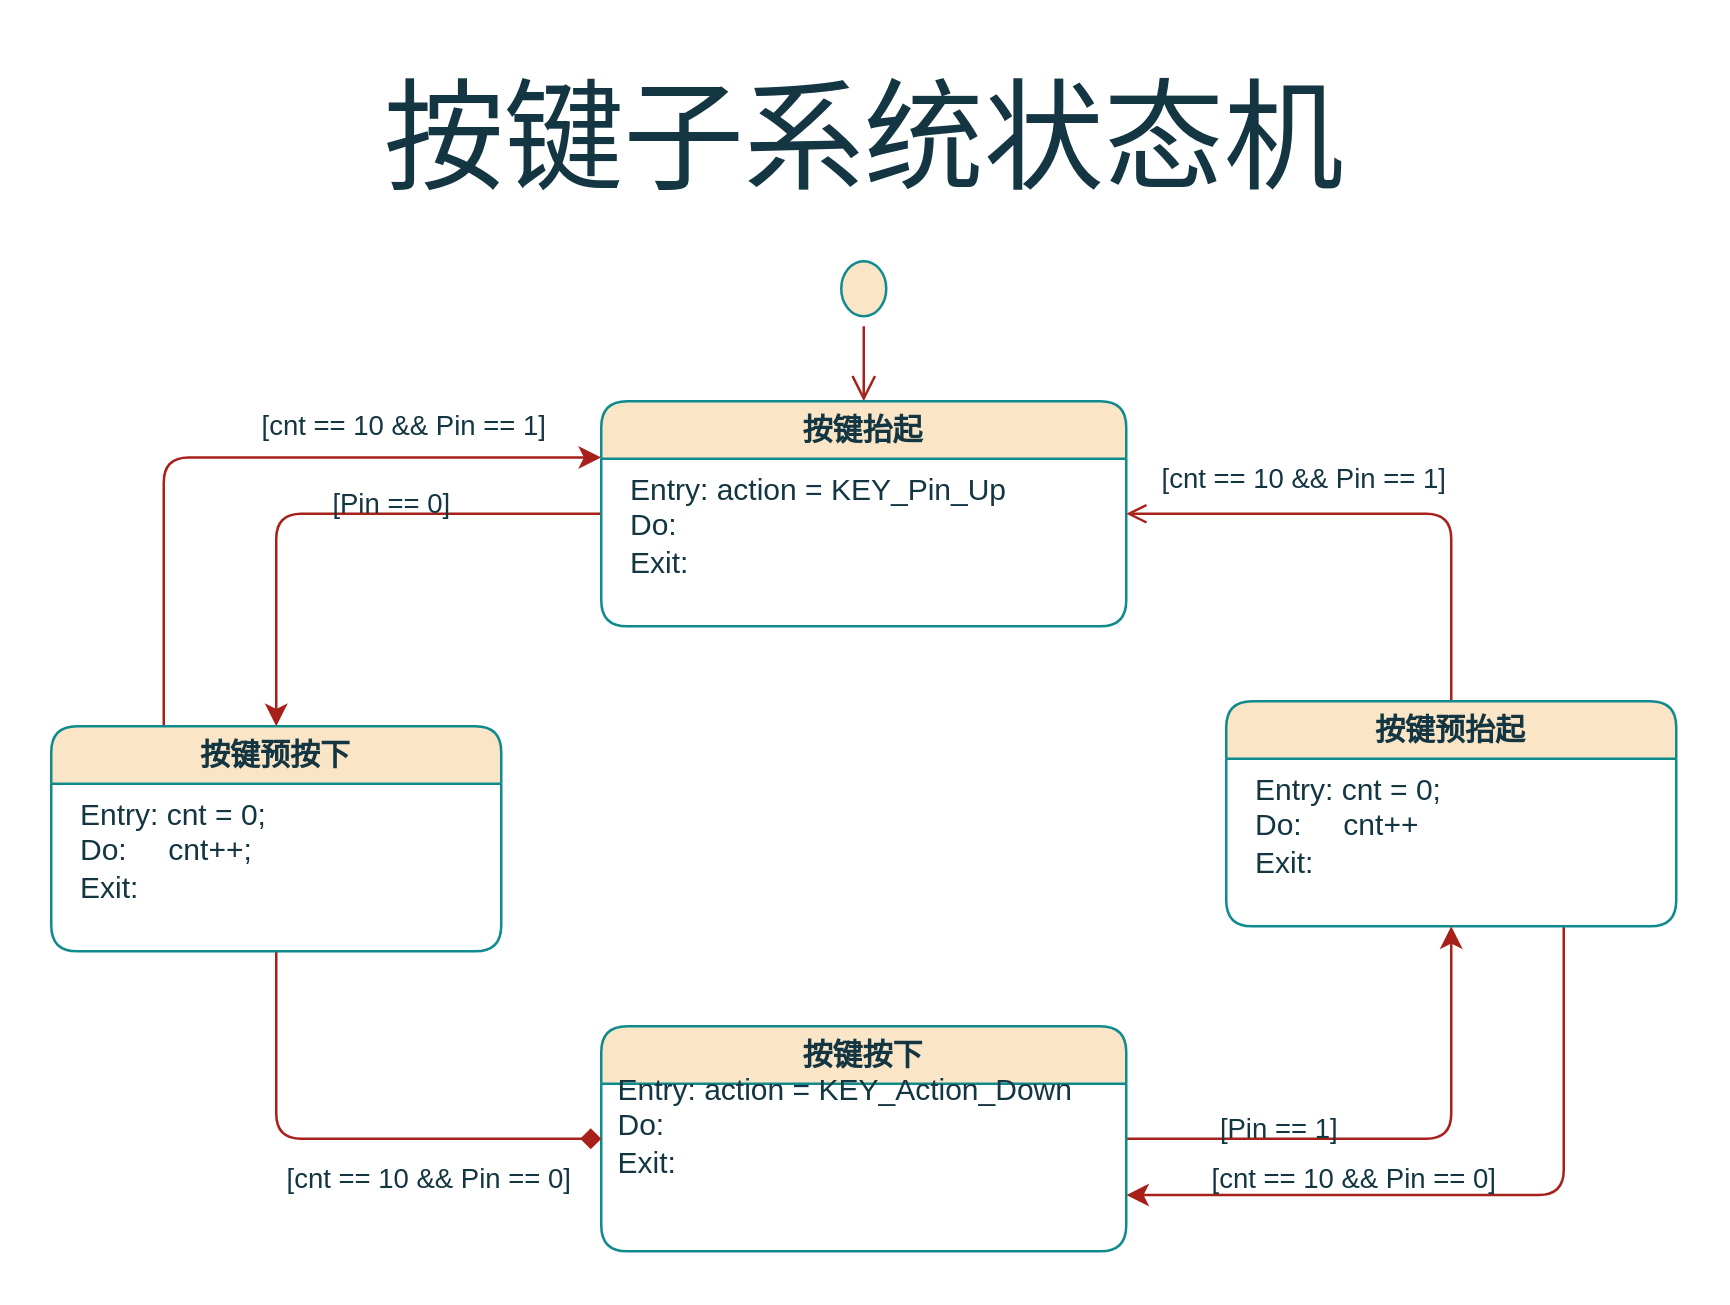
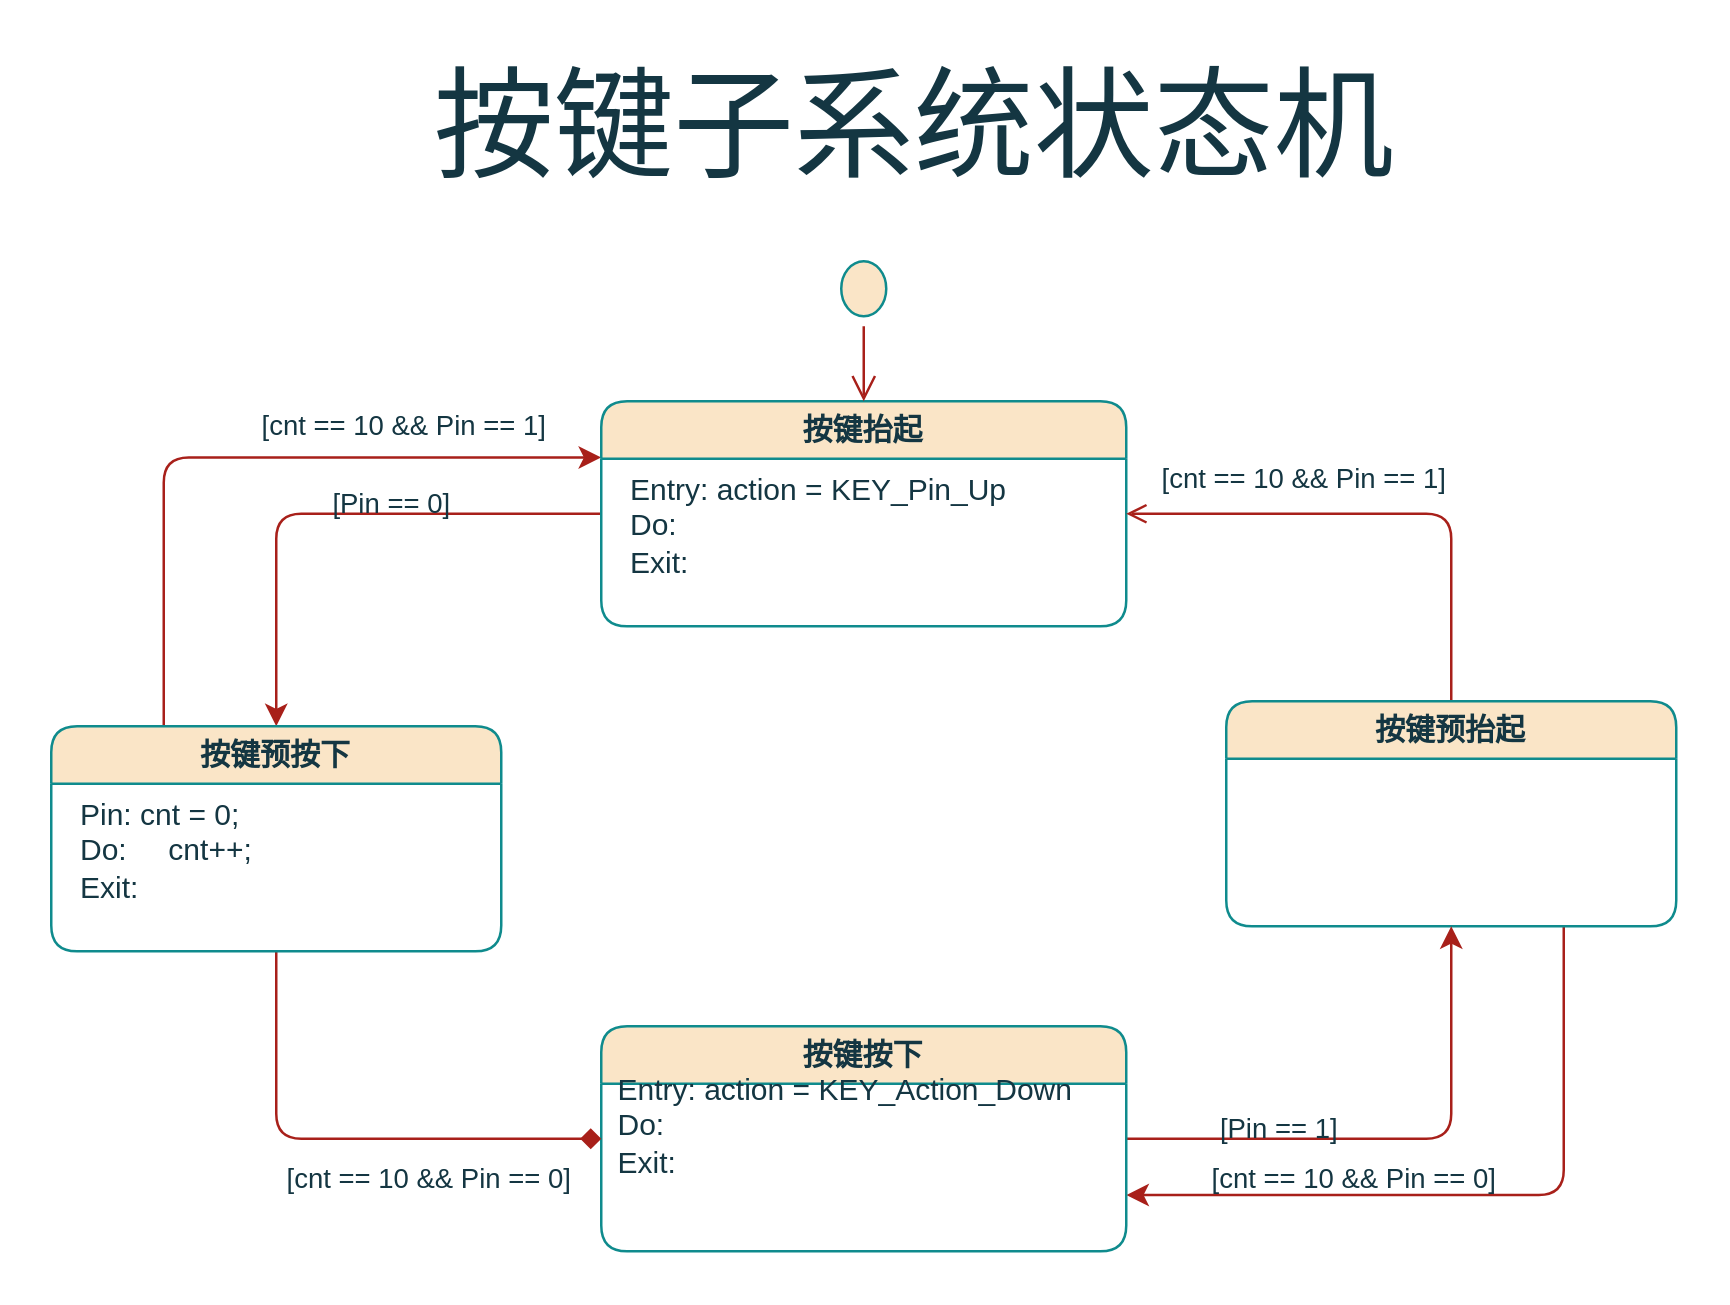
node "按键子系统状态机": moved (864, 139) -> (914, 126)
node "Entry: cnt = 0; Do: cnt++ Exit:": removed
node "Entry: cnt = 0; Do: cnt++; Exit:": label "Entry: cnt = 0; Do: cnt++; Exit:" -> "Pin: cnt = 0; Do: cnt++; Exit:"
